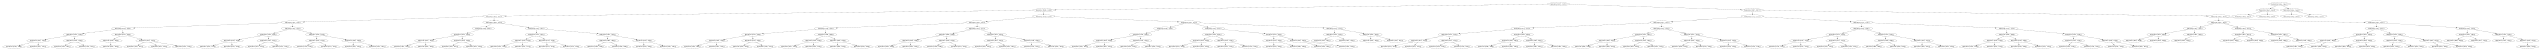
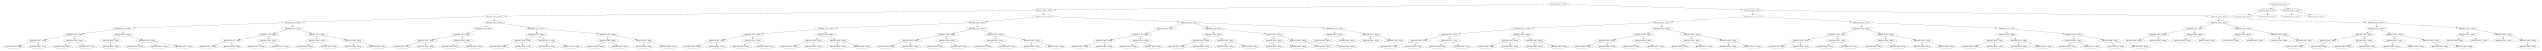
node "Node{data=[3824, 3824]}": added
